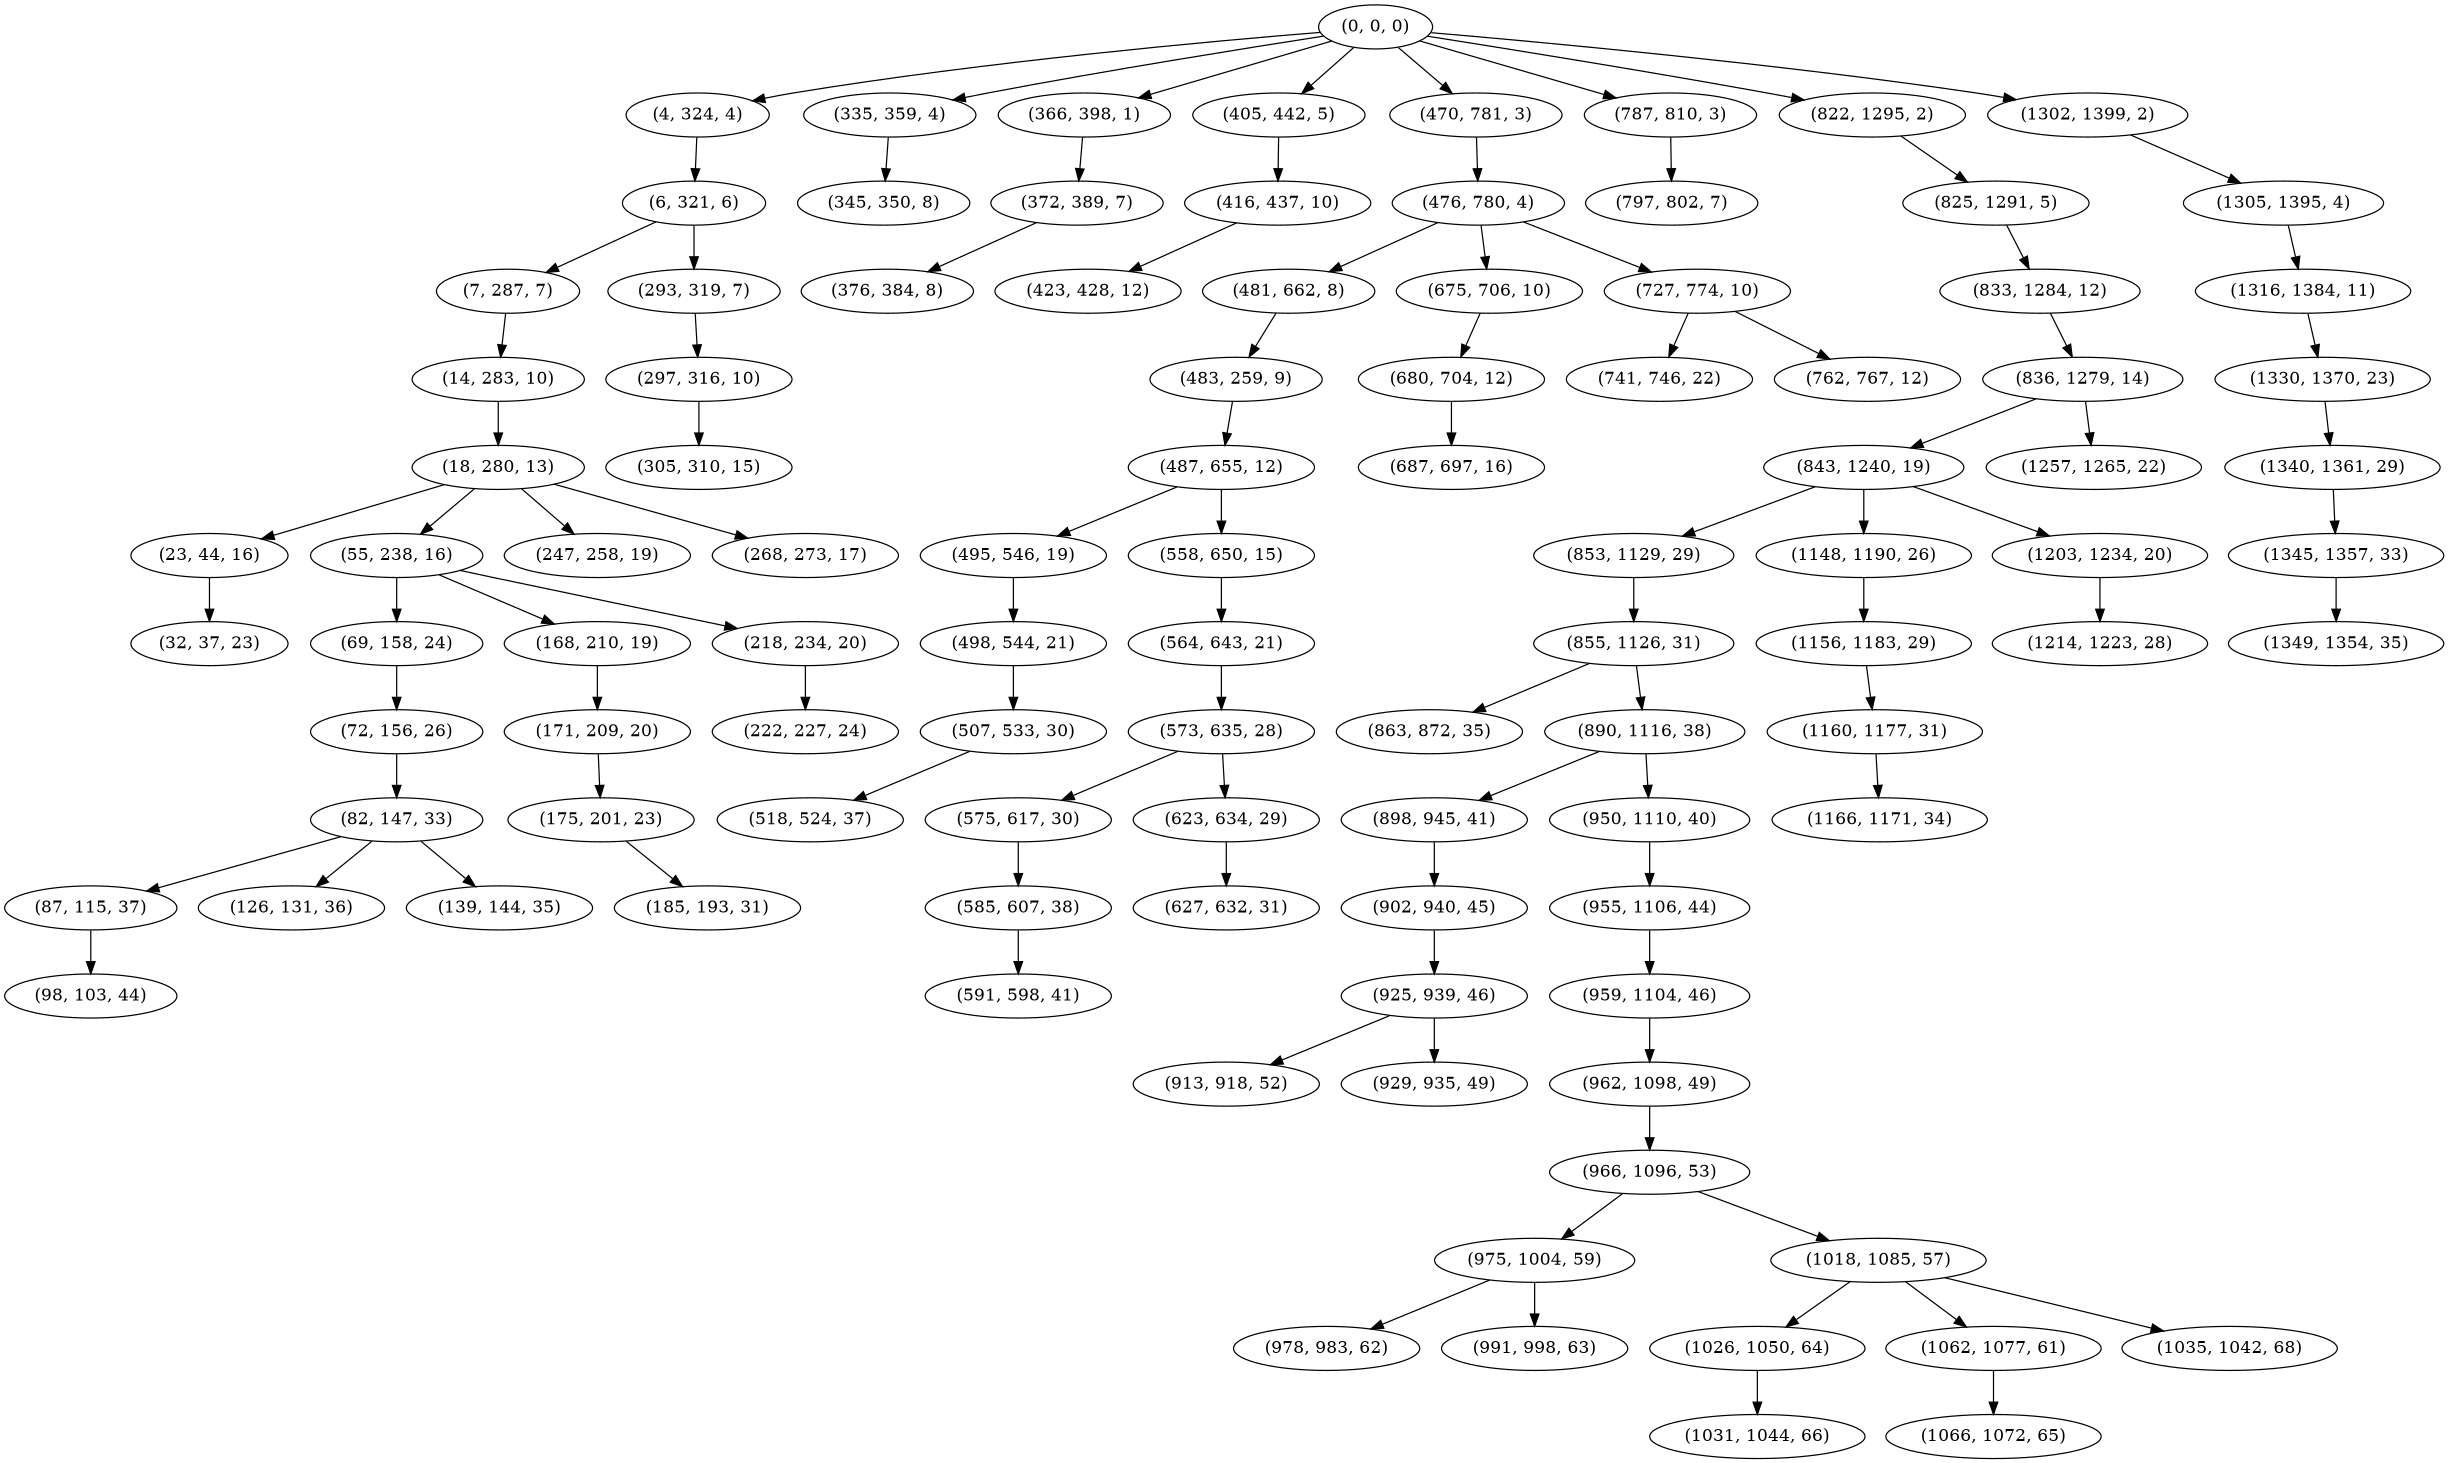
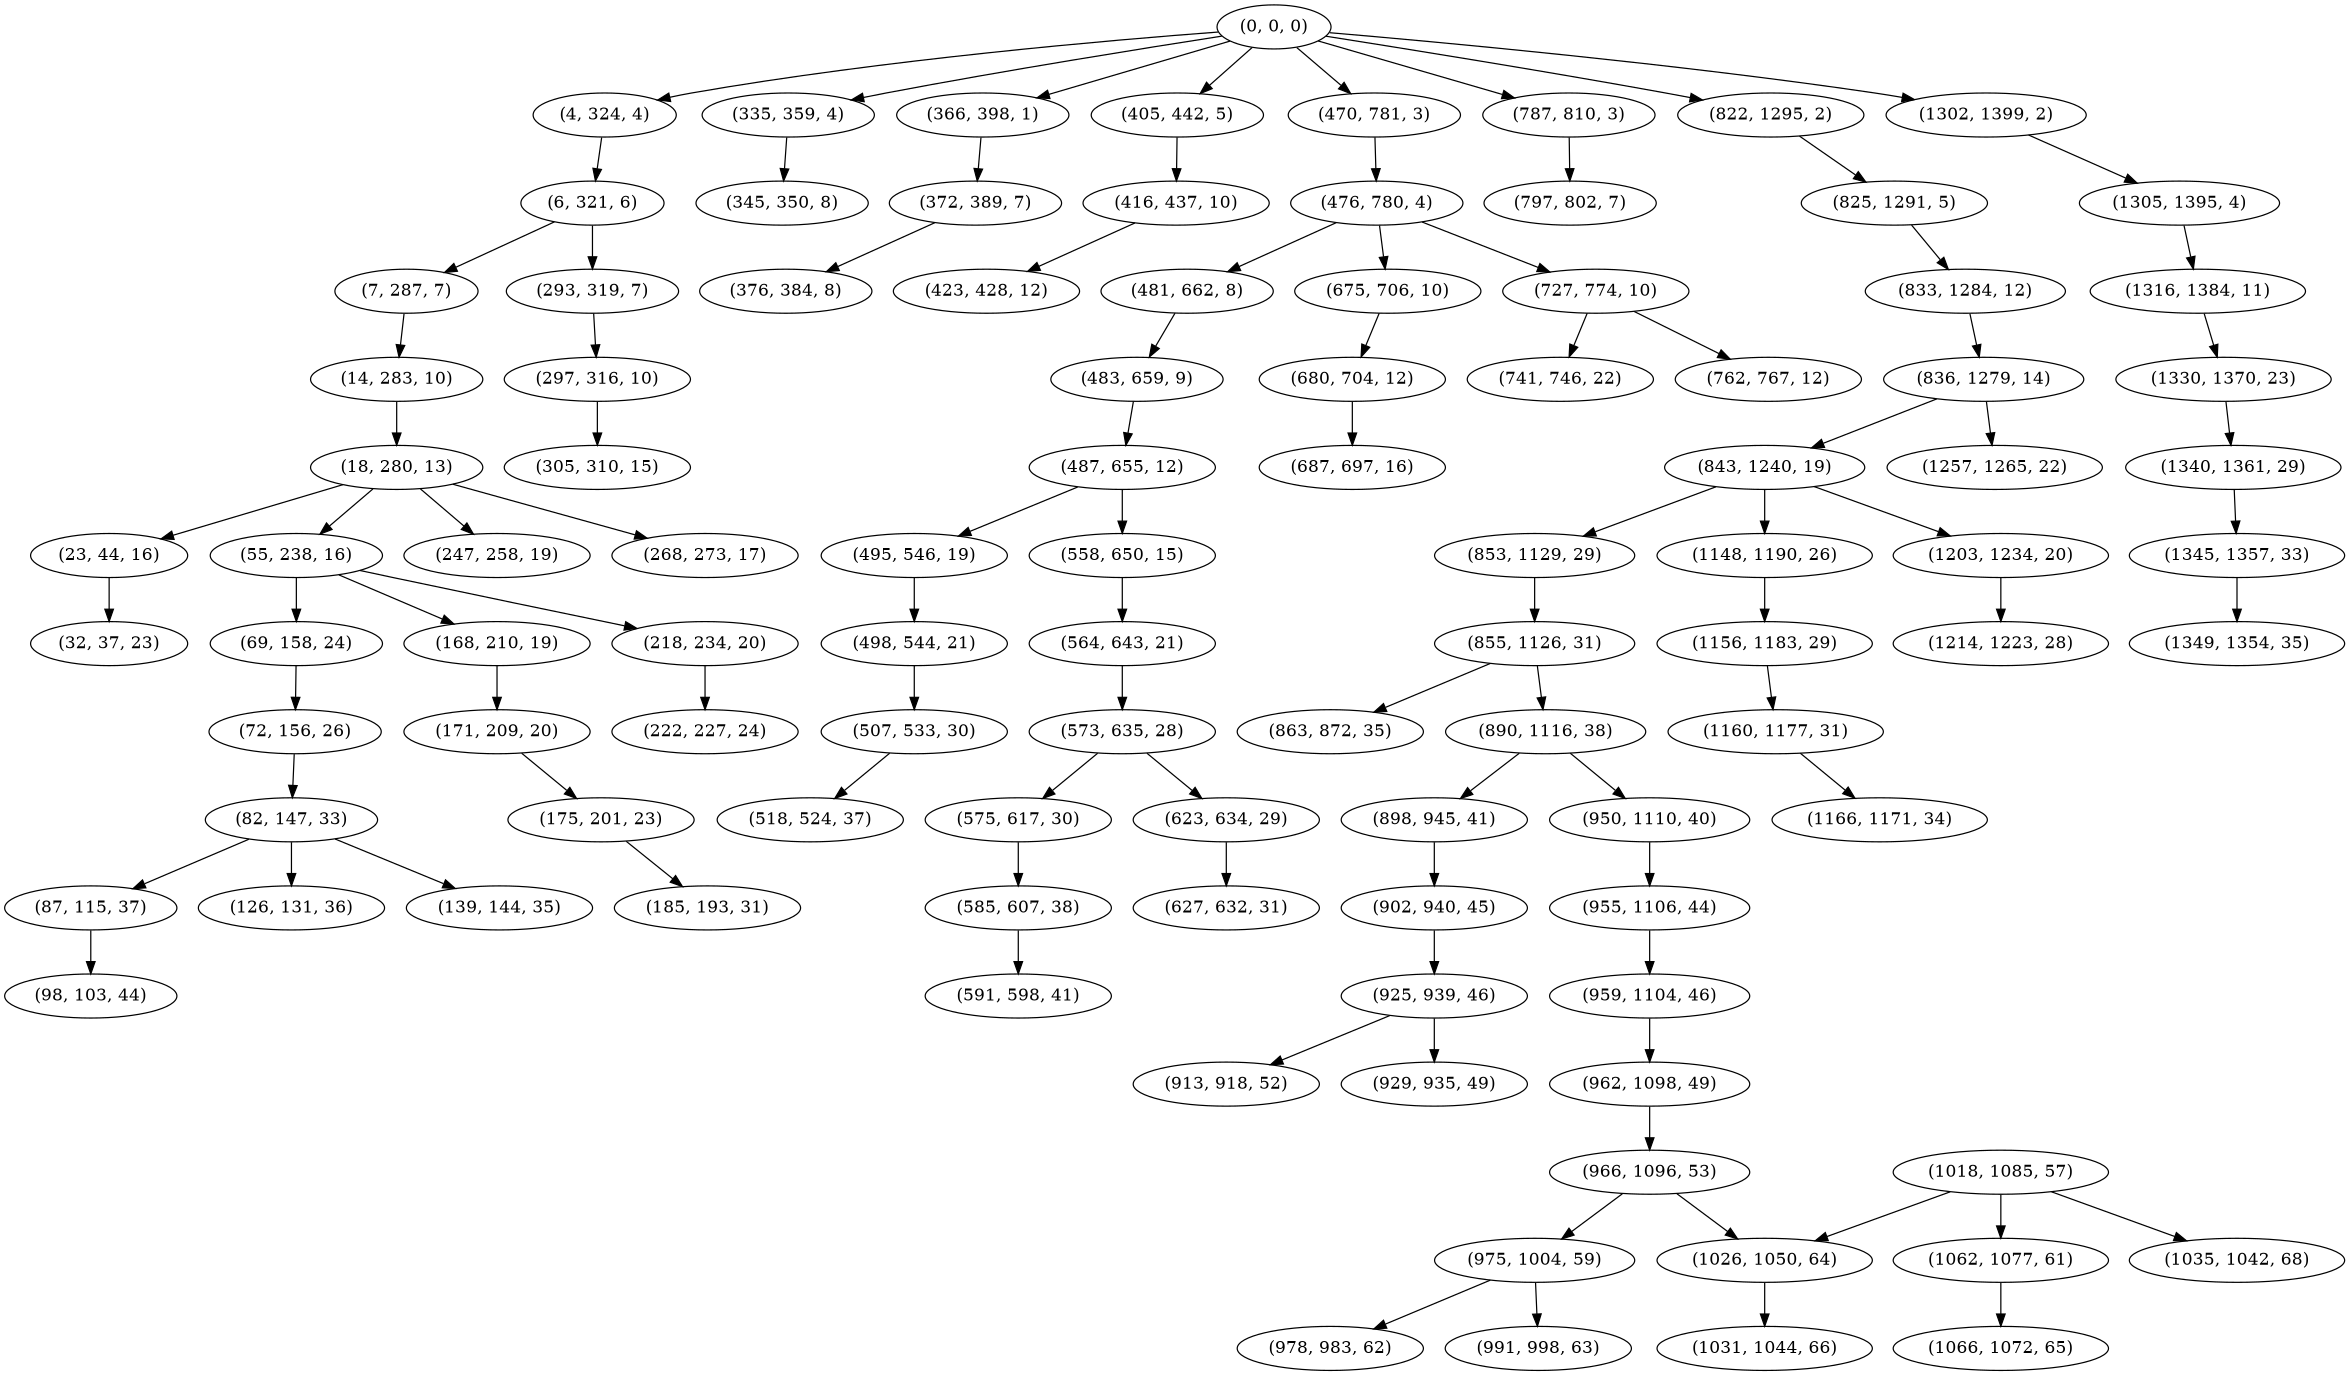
node "(483, 259, 9)": label "(483, 259, 9)" -> "(483, 659, 9)"
edge "(966, 1096, 53)" -> "(1018, 1085, 57)": now "(966, 1096, 53)" -> "(1026, 1050, 64)"
